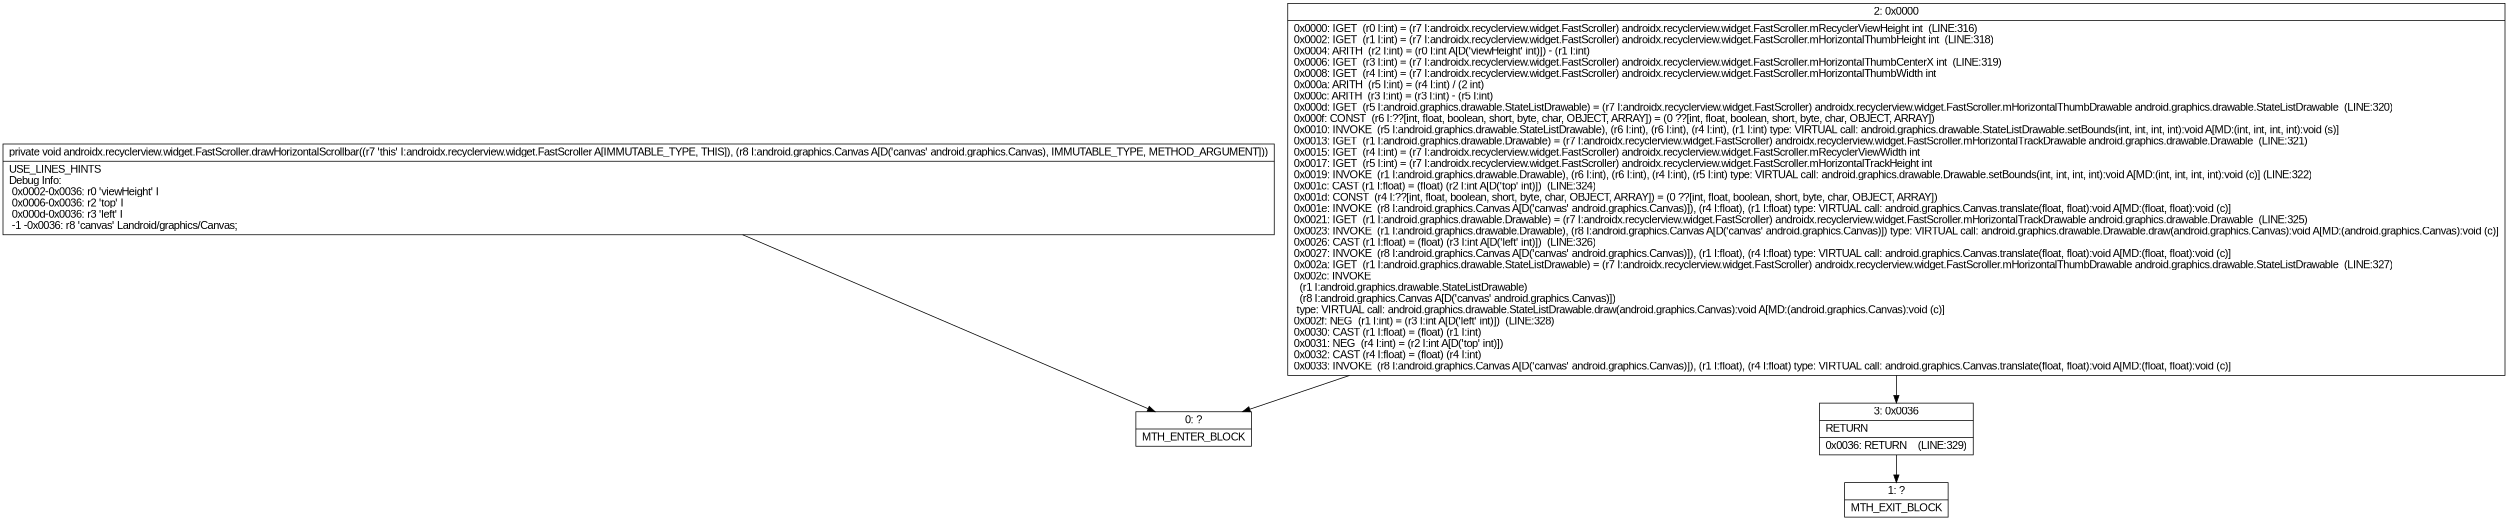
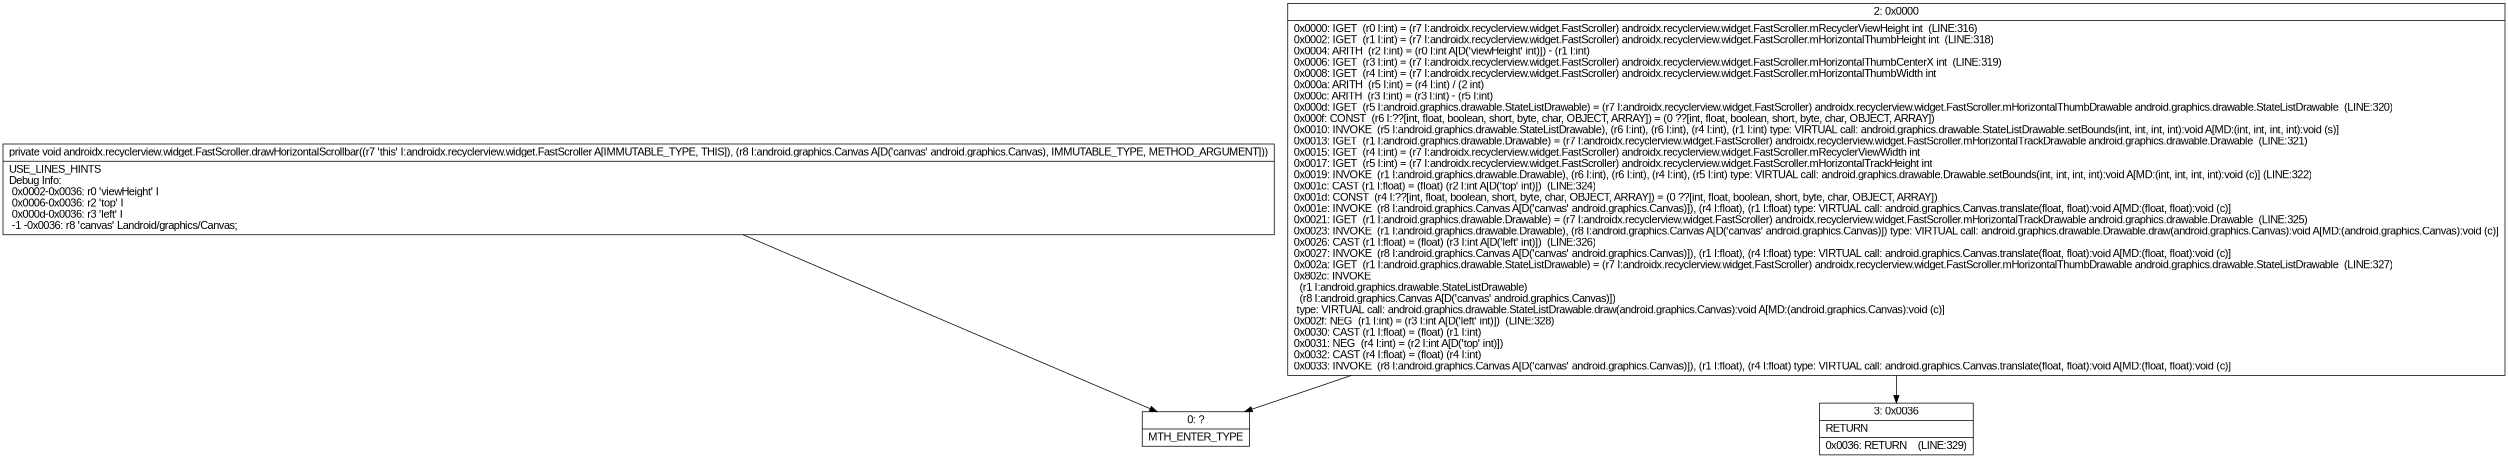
node "2: 0x0000": text "0x002c: INVOKE" -> "0x802c: INVOKE"
node "0: ?": text "MTH_ENTER_BLOCK" -> "MTH_ENTER_TYPE"
node "1: ?": removed
